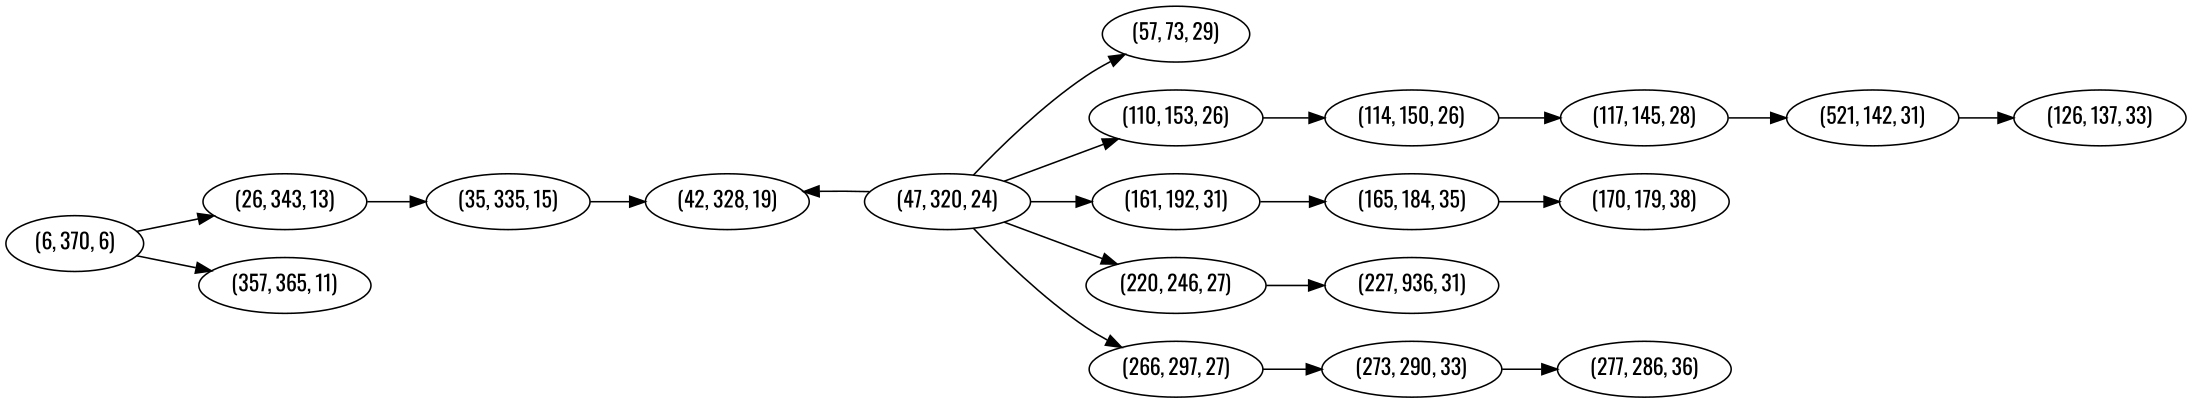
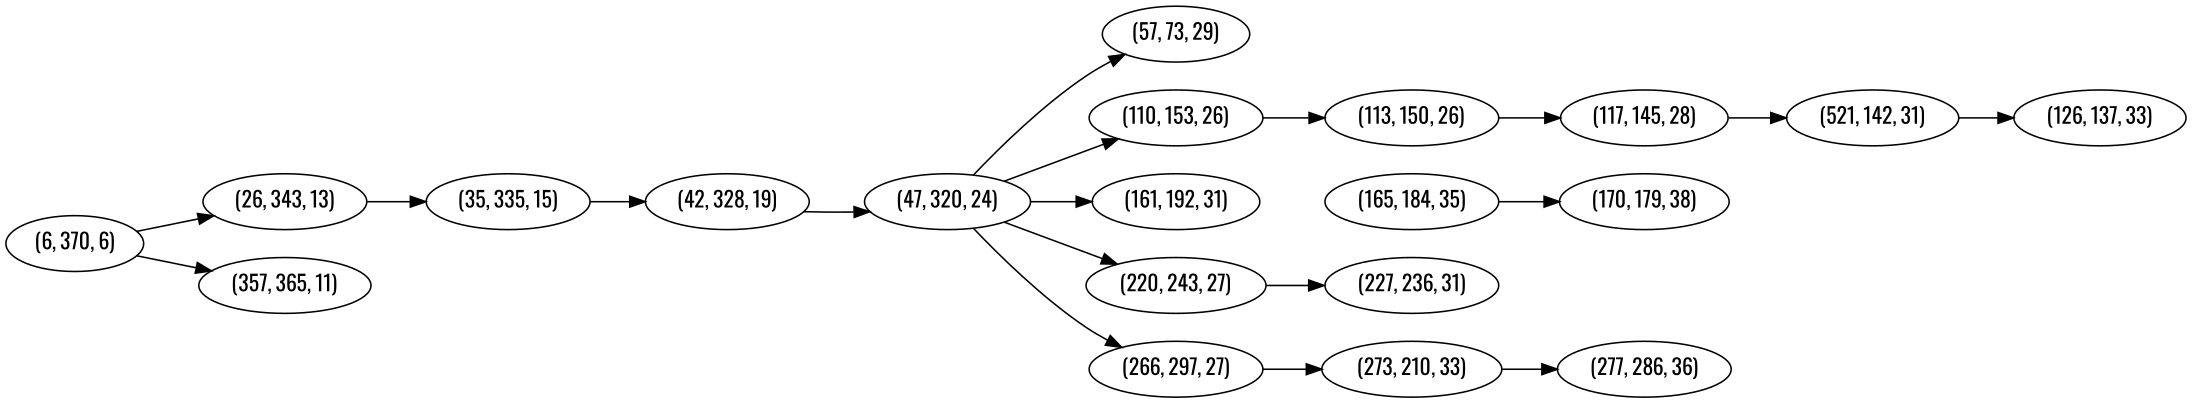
node "(114, 150, 26)": label "(114, 150, 26)" -> "(113, 150, 26)"
edge "(47, 320, 24)" -> "(42, 328, 19)": reversed
edge "(161, 192, 31)" -> "(165, 184, 35)": removed
node "(220, 246, 27)": label "(220, 246, 27)" -> "(220, 243, 27)"
node "(227, 936, 31)": label "(227, 936, 31)" -> "(227, 236, 31)"
node "(273, 290, 33)": label "(273, 290, 33)" -> "(273, 210, 33)"
